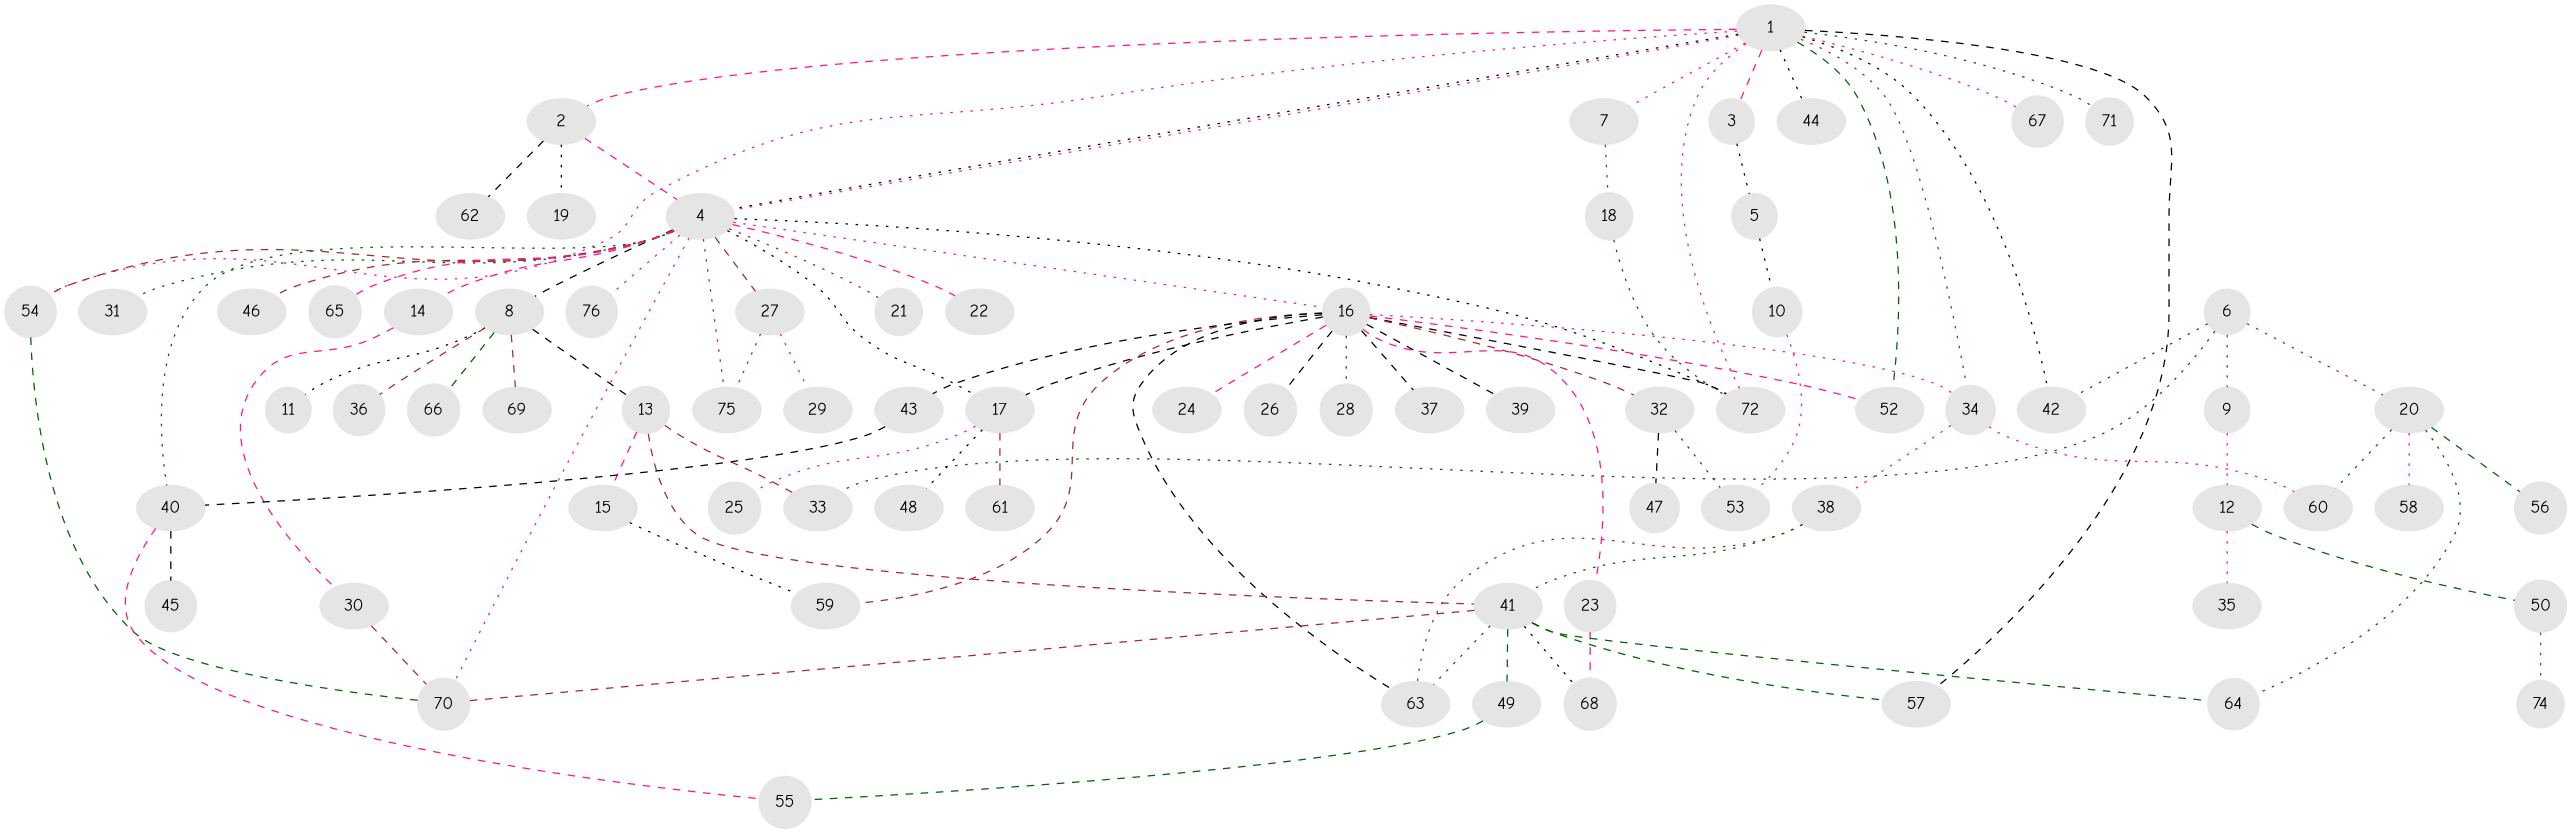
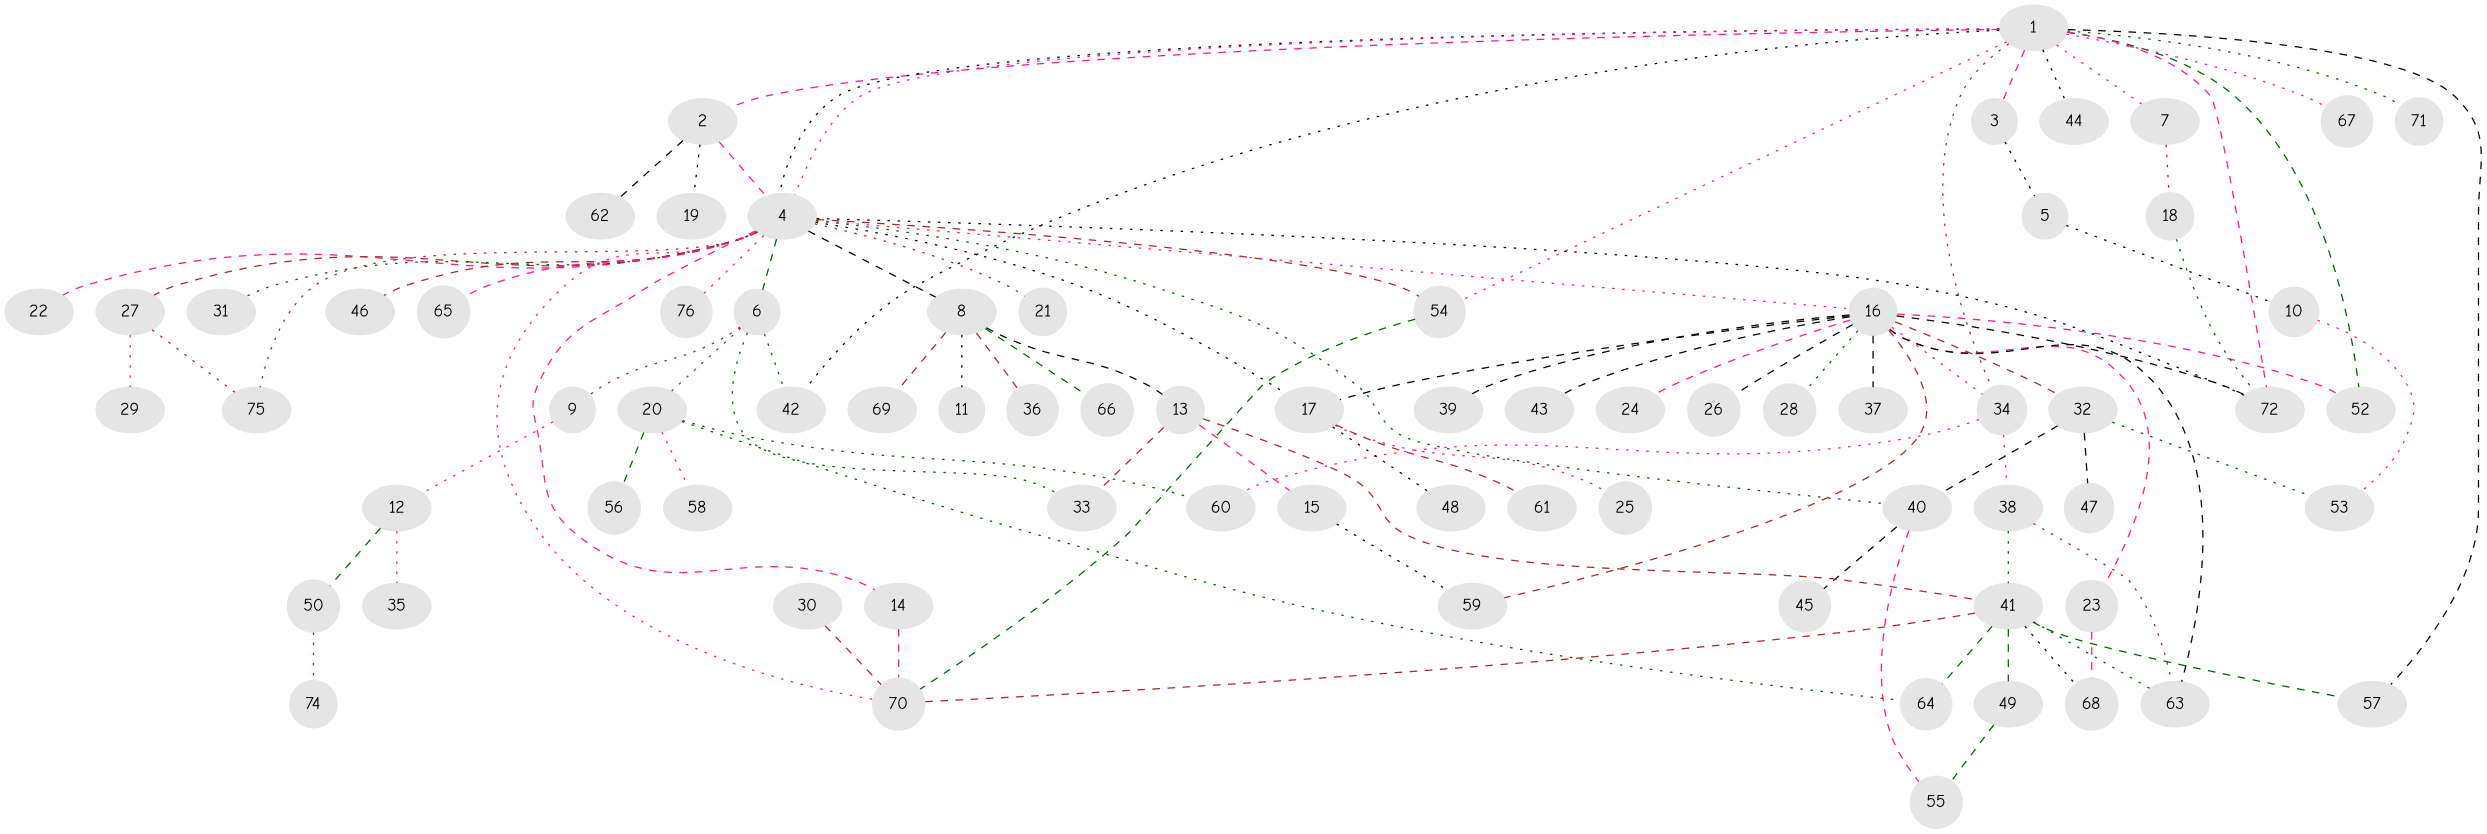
edge "1" -- "72": style dotted -> dashed
edge "4" -- "6": added
edge "14" -- "30": now "14" -- "70"
edge "43" -- "40": now "32" -- "40"
